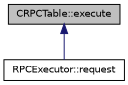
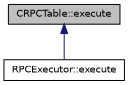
node "RPCExecutor::request": label "RPCExecutor::request" -> "RPCExecutor::execute"
